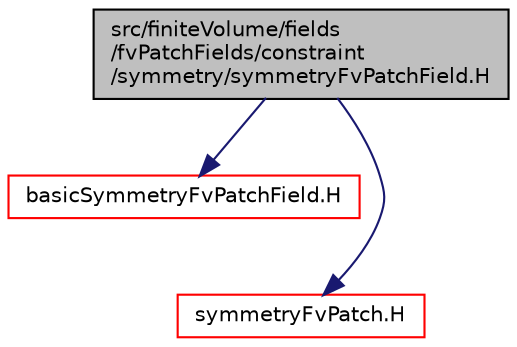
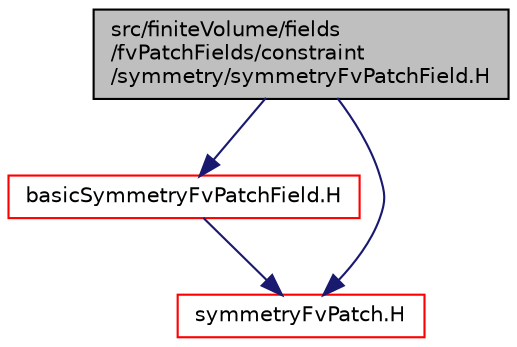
edge "basicSymmetryFvPatchField.H" -> "symmetryFvPatch.H": added
